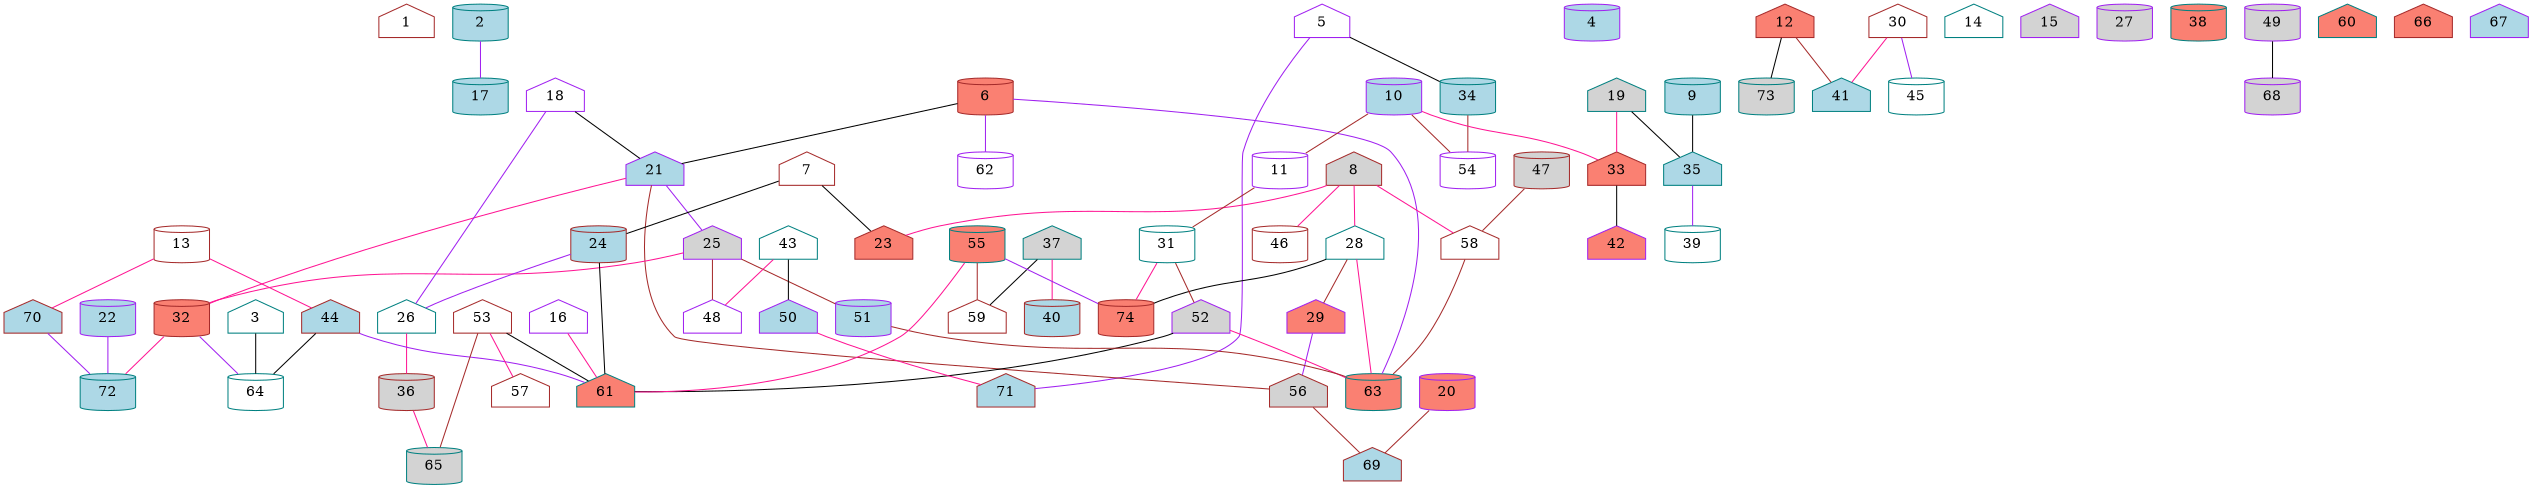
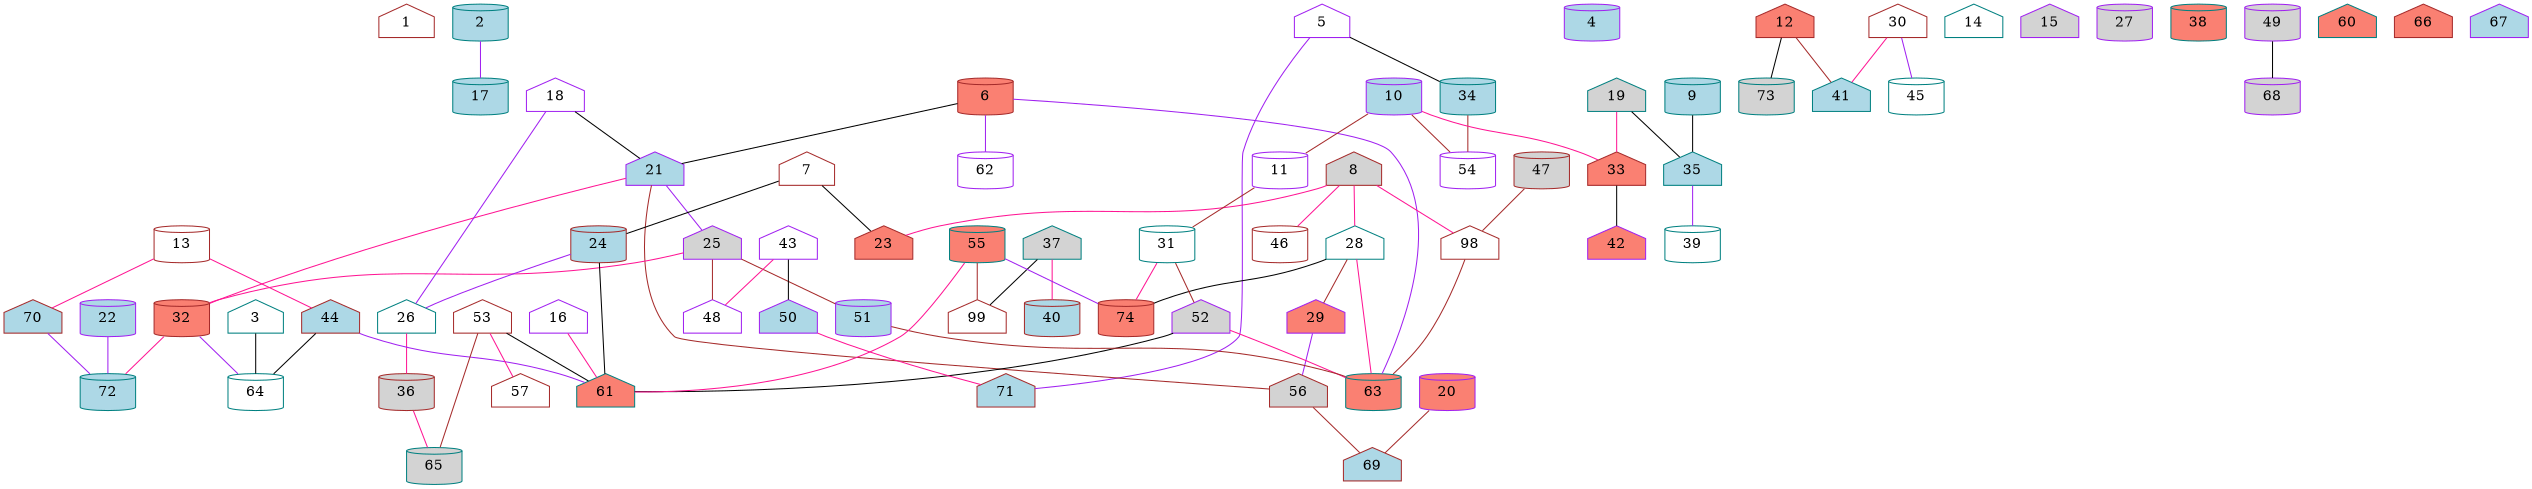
node "43": color teal -> purple
node "58": label "58" -> "98"
node "59": label "59" -> "99"
